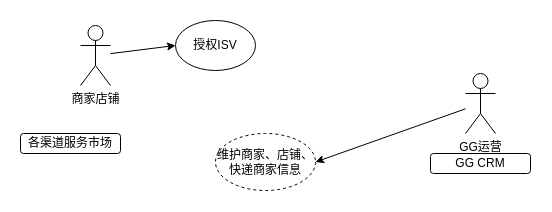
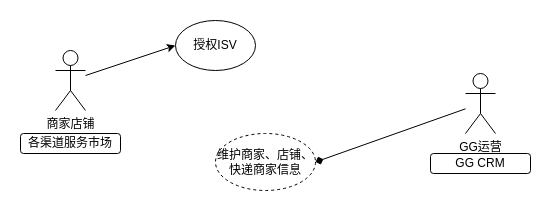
node "商家店铺": moved (96, 56) -> (71, 81)
edge "GG运营" -> "维护商家、店铺、快递商家信息": arrowhead classic -> diamond
